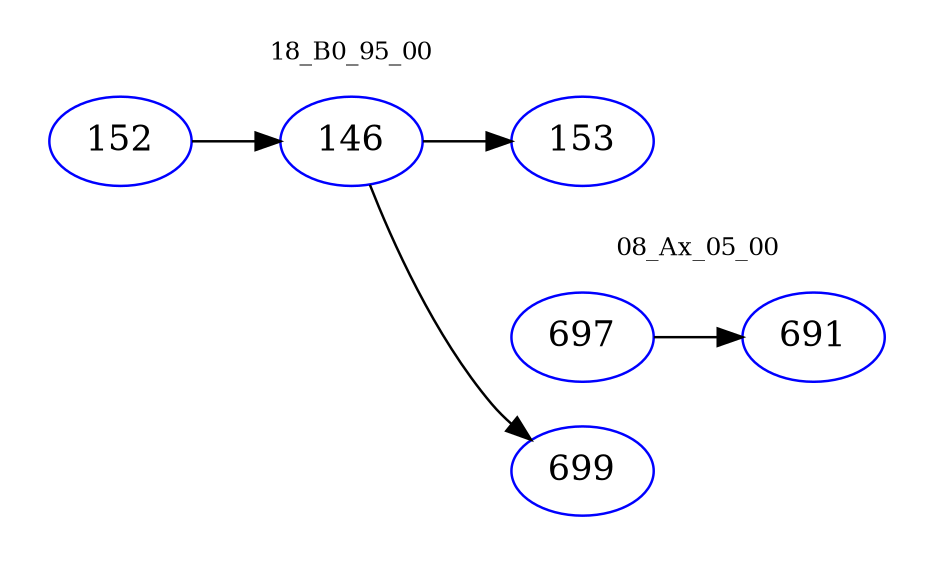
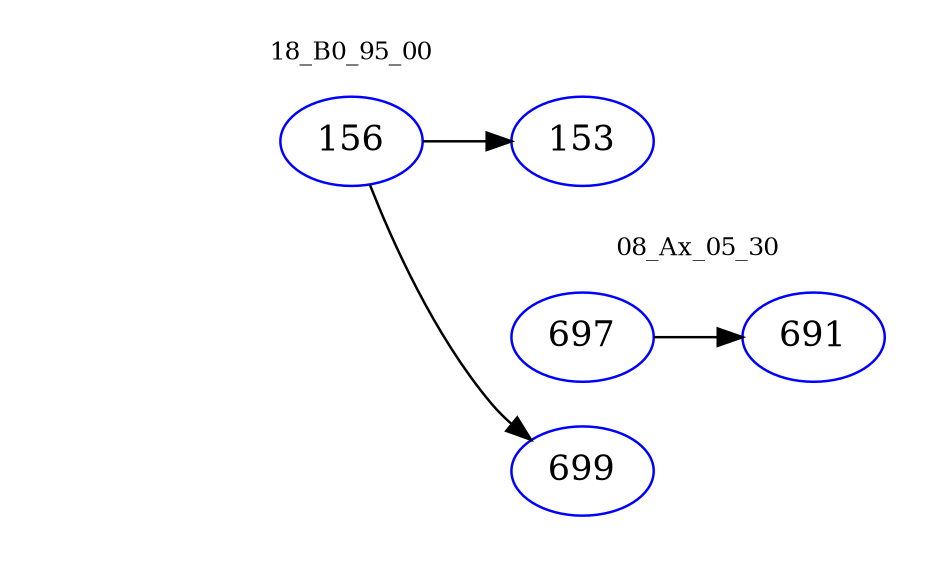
node "152": removed
node "146": label "146" -> "156"
cluster "08_Ax_05_00": label "08_Ax_05_00" -> "08_Ax_05_30"
